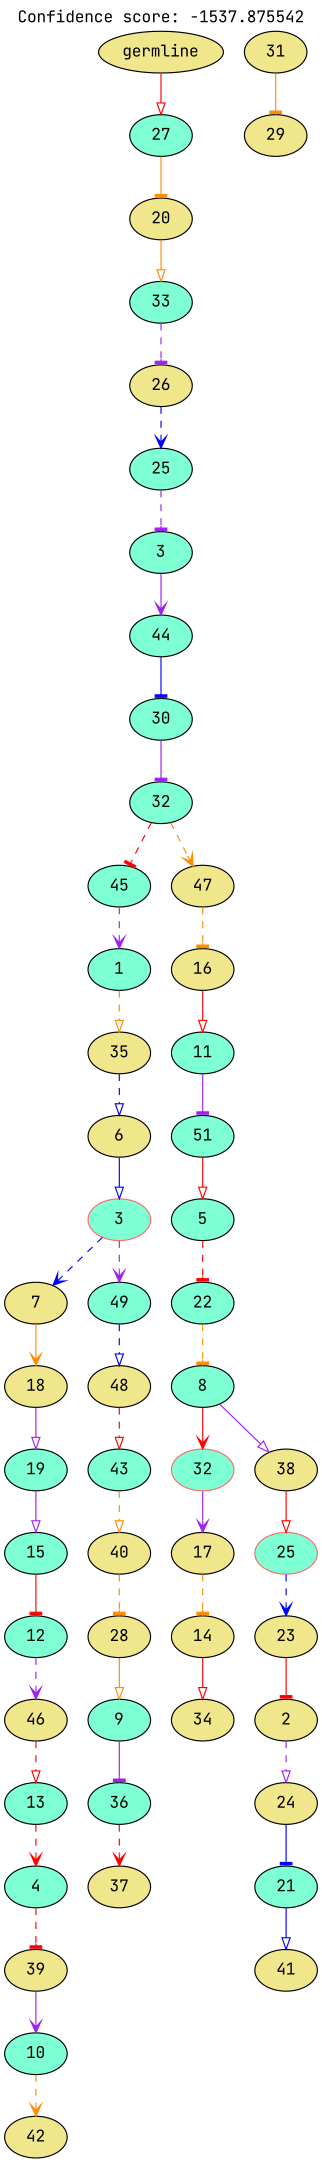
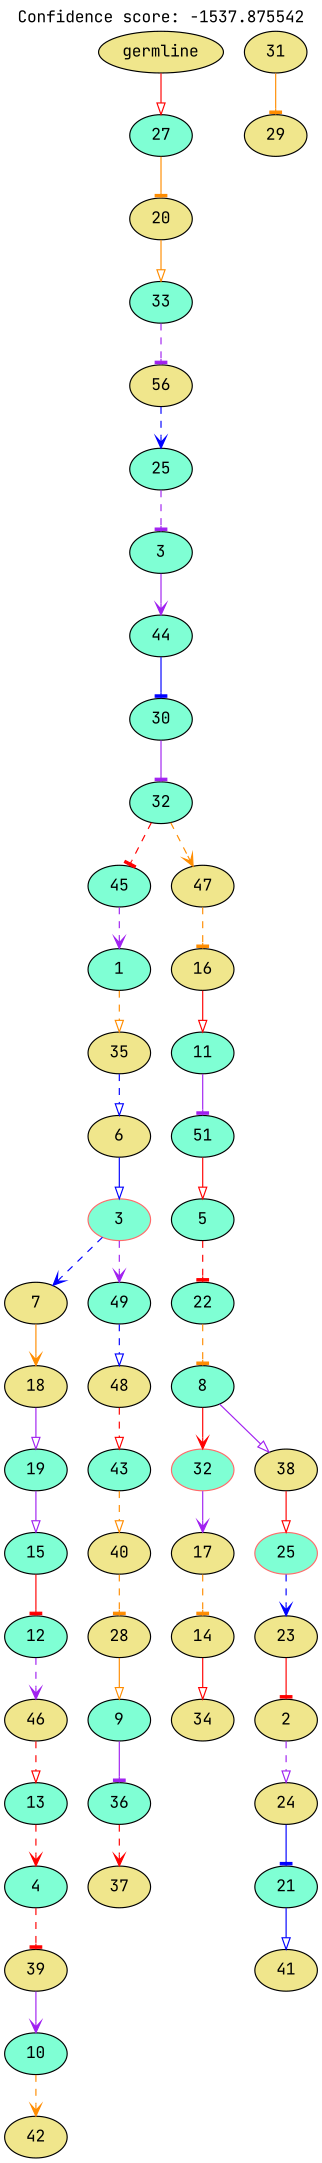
node "26": label "26" -> "56"
